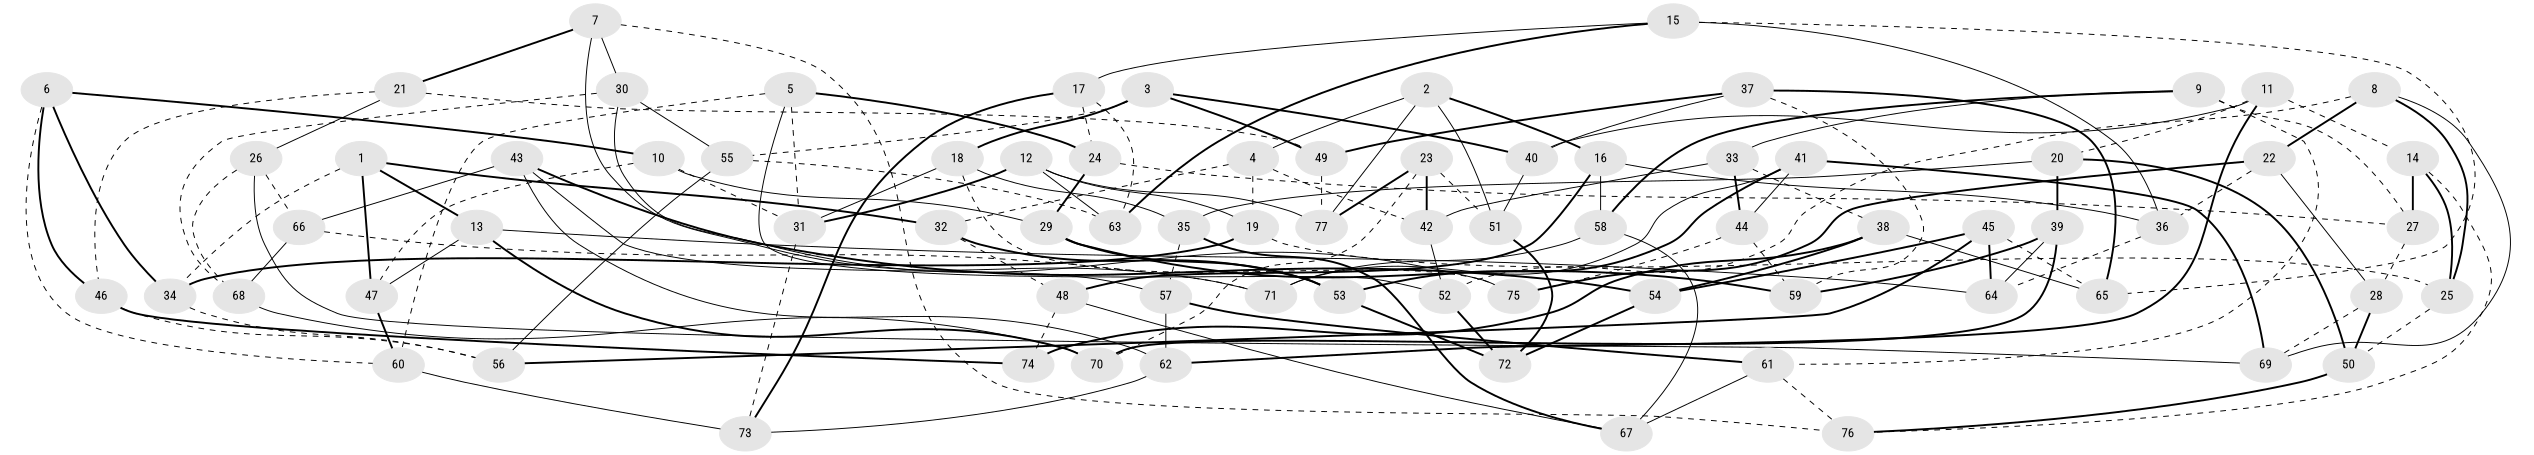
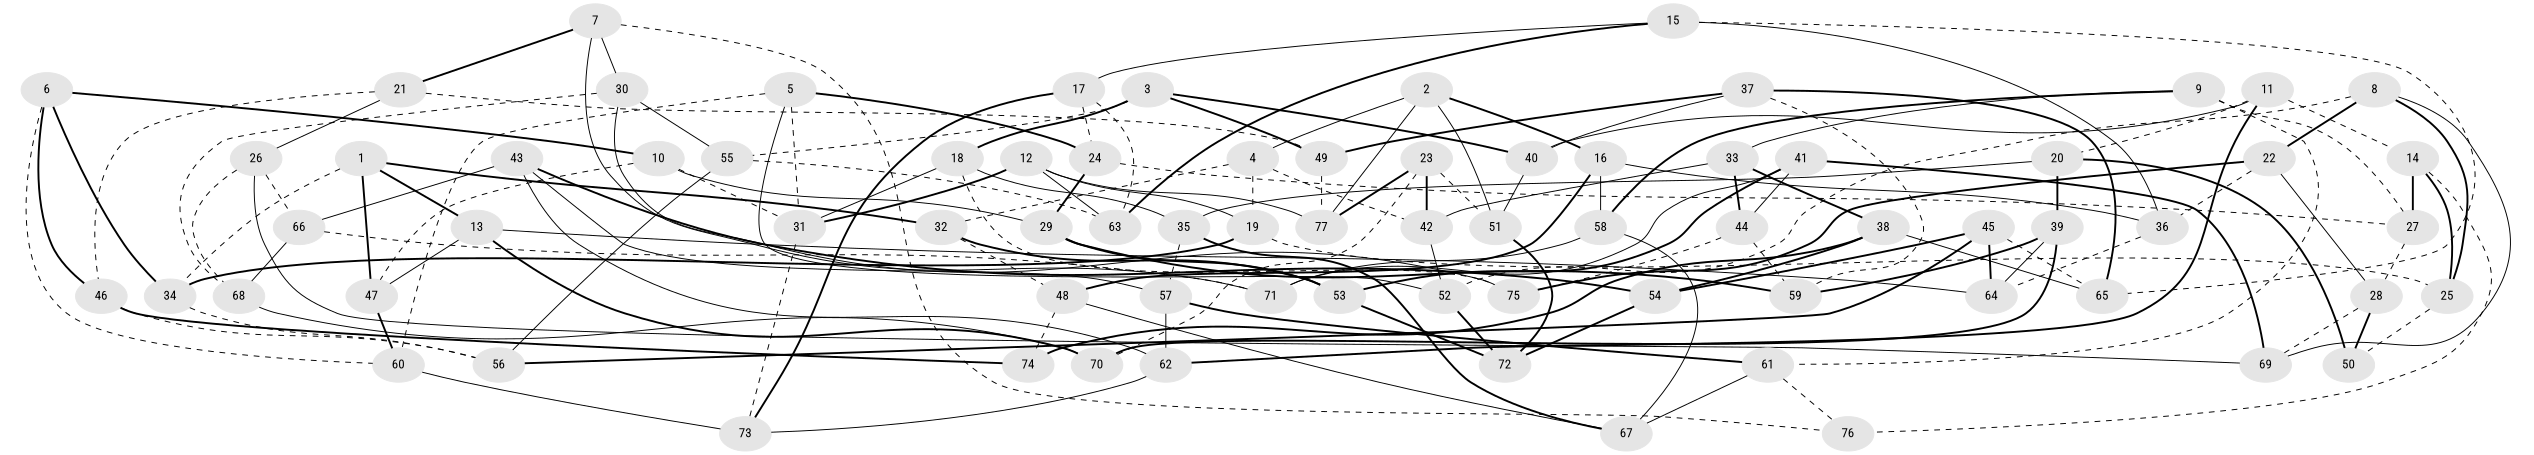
edge "33" -- "38": style dashed -> bold
edge "50" -- "76": removed
